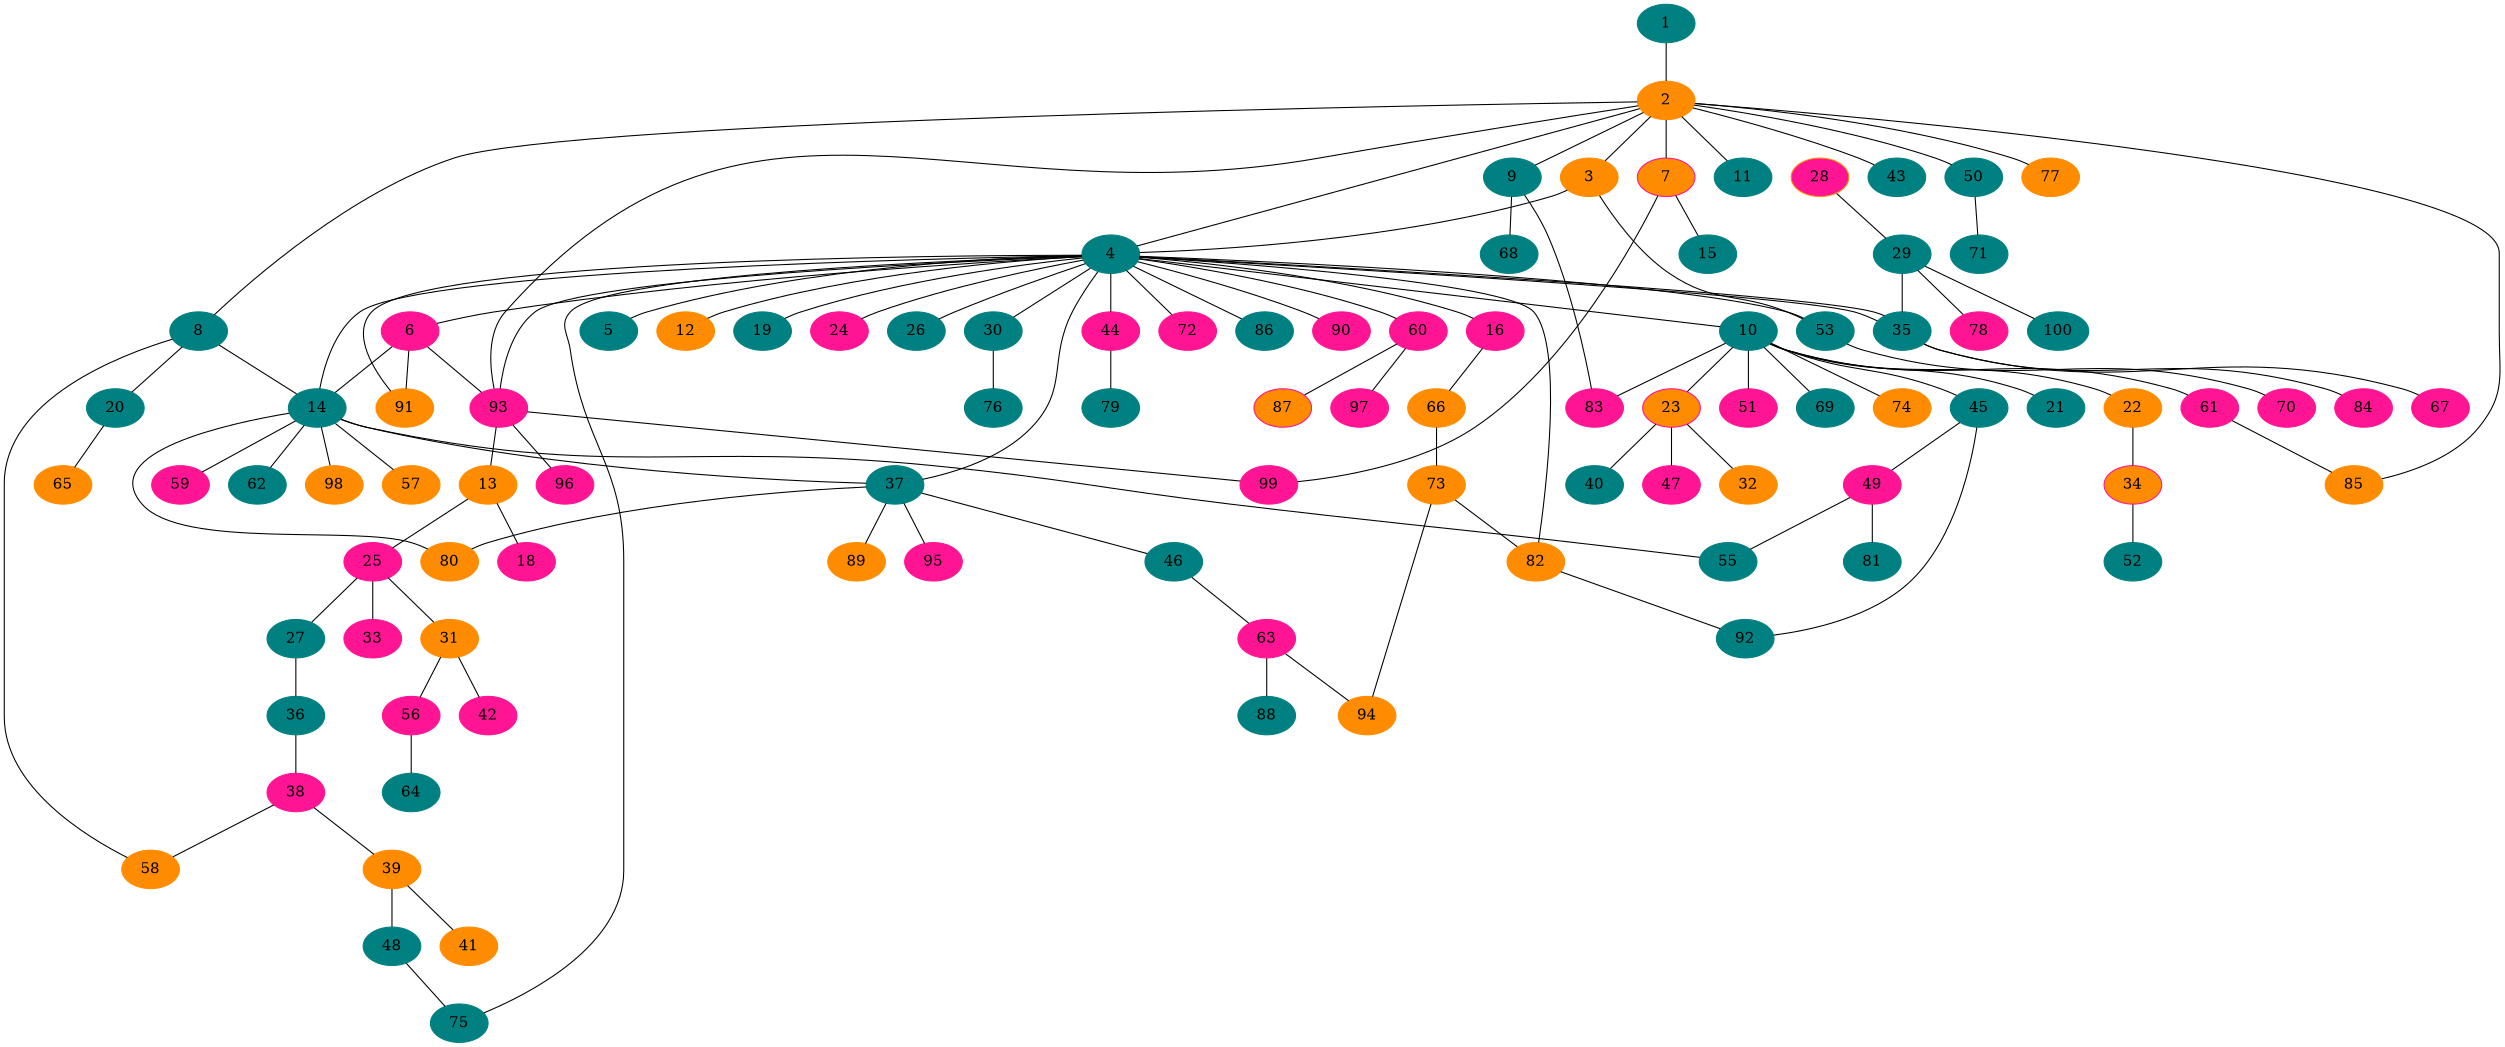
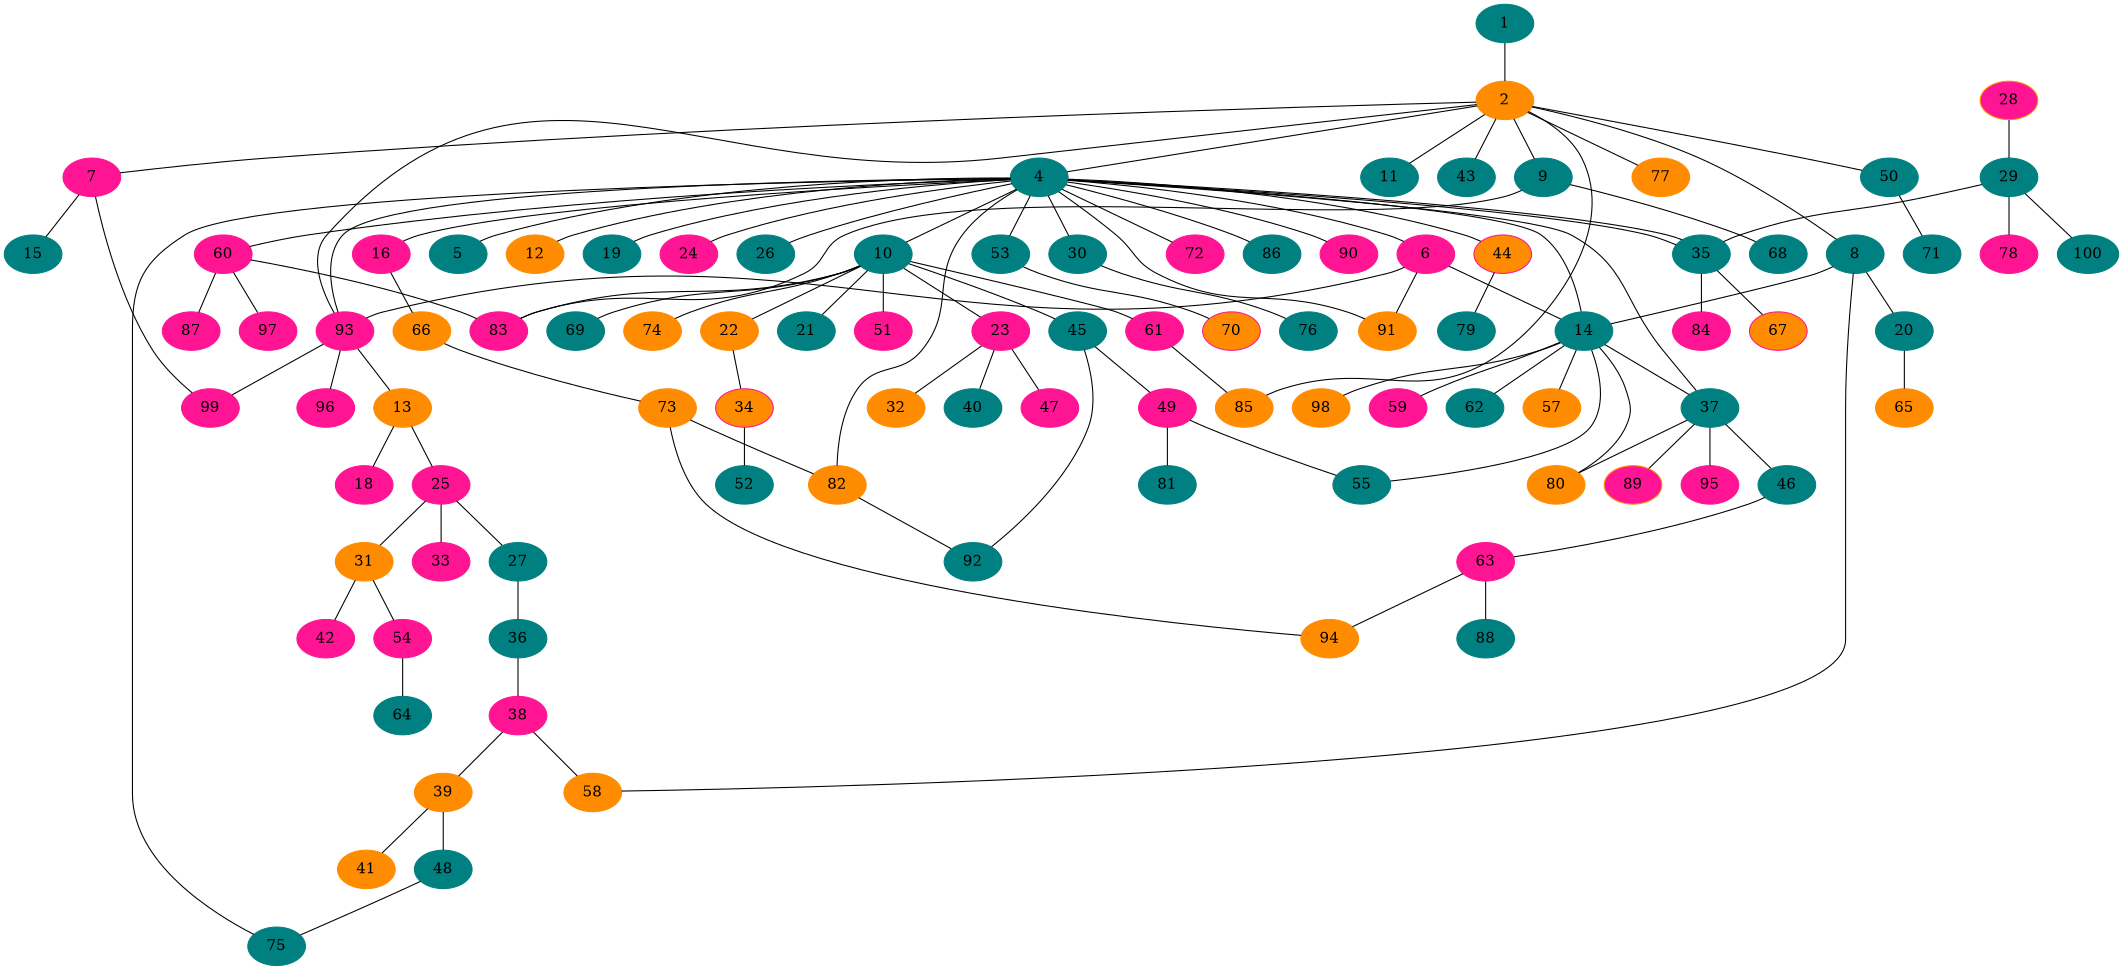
node "3": removed
node "7": fillcolor darkorange -> deeppink
edge "60" -- "83": added
node "44": fillcolor deeppink -> darkorange
node "87": fillcolor darkorange -> deeppink
node "23": fillcolor darkorange -> deeppink
node "70": fillcolor deeppink -> darkorange
node "67": fillcolor deeppink -> darkorange
node "89": fillcolor darkorange -> deeppink
node "56": label "56" -> "54"
